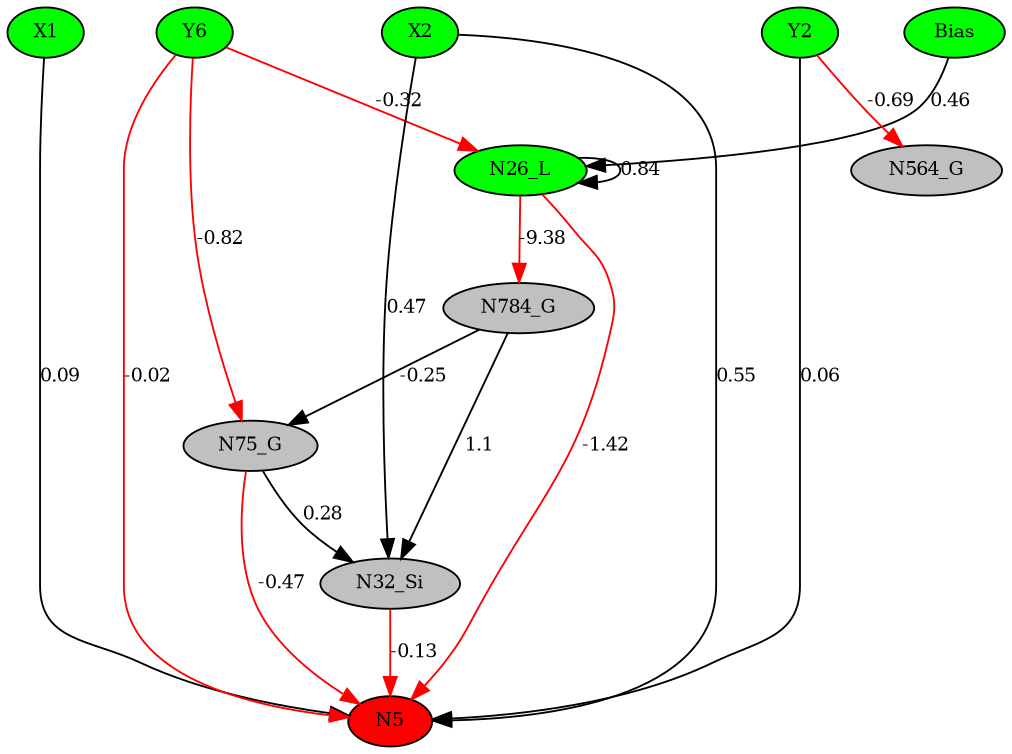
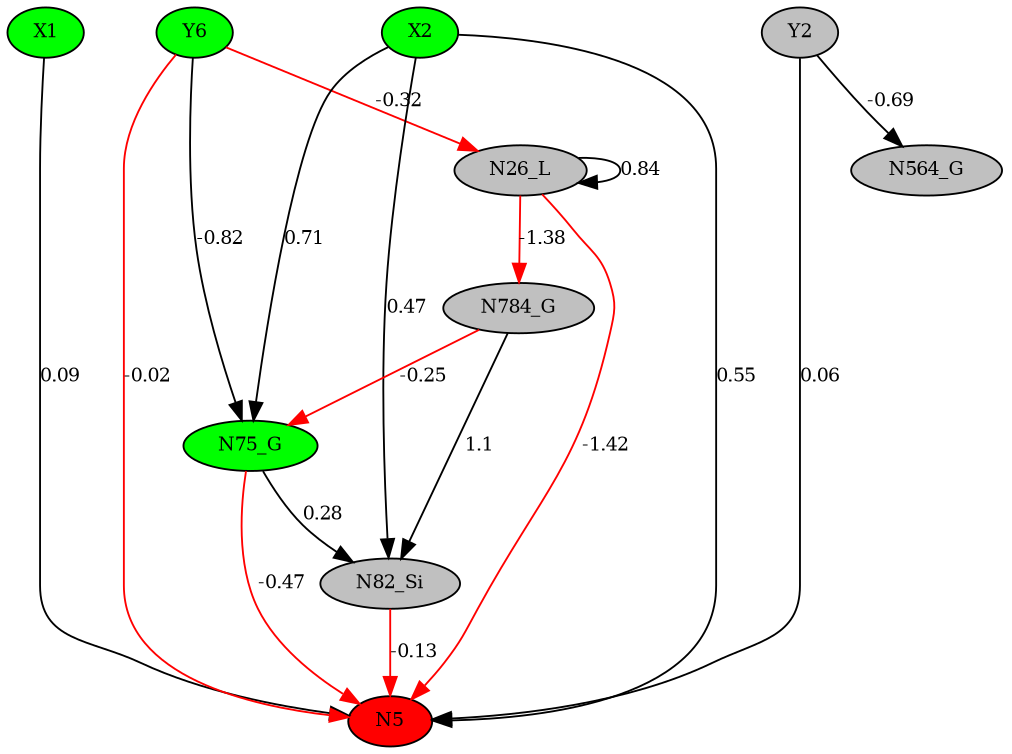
node "Y2": fillcolor green -> gray
node "Bias": removed
edge "Y2" -> "N564_G": color red -> black
node "N26_L": fillcolor green -> gray
edge "X2" -> "N75_G": added, label "0.71"
edge "Y6" -> "N75_G": color red -> black
edge "N26_L" -> "N784_G": label "-9.38" -> "-1.38"
edge "N784_G" -> "N75_G": color black -> red
node "N75_G": fillcolor gray -> green
node "N32_Si": label "N32_Si" -> "N82_Si"
